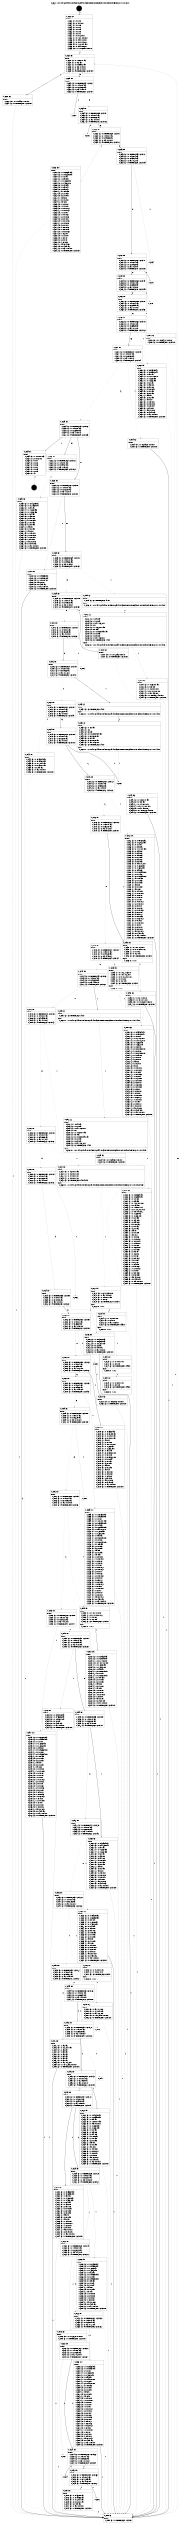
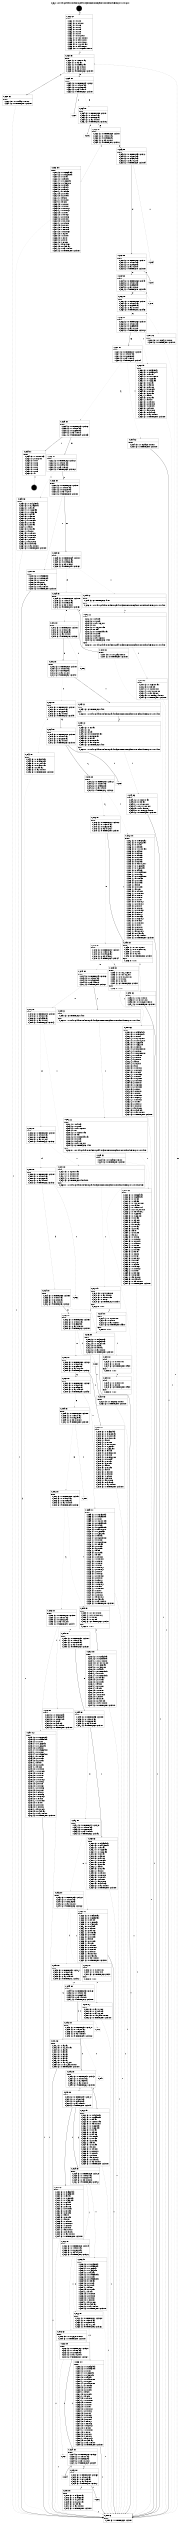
edge "0x40168e [28]" -> "0x4016c6 [28]": now "0x4016aa [28]" -> "0x4016c6 [28]"
edge "0x401e6c [40]" -> "0x4026b3": now "0x401e6c [40]" -> "0x401e94 [35]"
edge "0x401912 [28]" -> "0x401ac0 [30]": now "0x4018f6 [28]" -> "0x401ac0 [30]"
